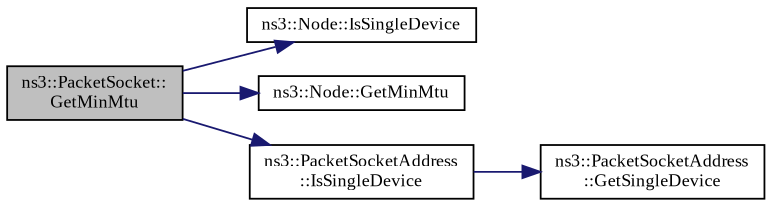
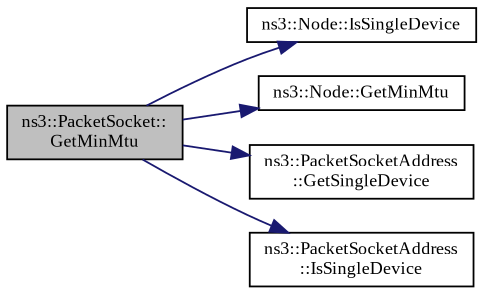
edge "ns3::PacketSocketAddress ::IsSingleDevice" -> "ns3::PacketSocketAddress ::GetSingleDevice": now "ns3::PacketSocket:: GetMinMtu" -> "ns3::PacketSocketAddress ::GetSingleDevice"
